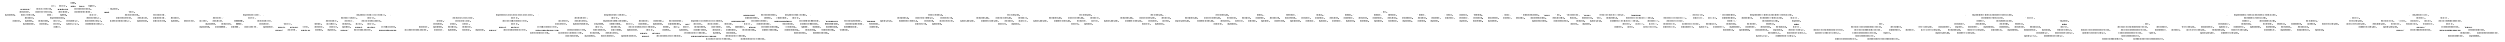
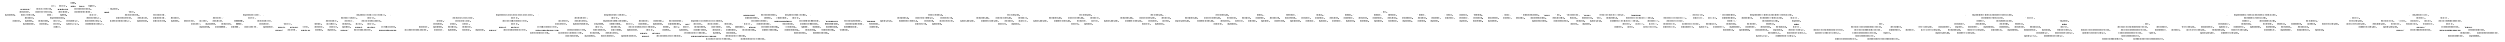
node "(LOCAL,FileSet fs: org.apache.tools.ant.types.FileSet)": removed
node "(IDENTIFIER,this,message == null)": added
